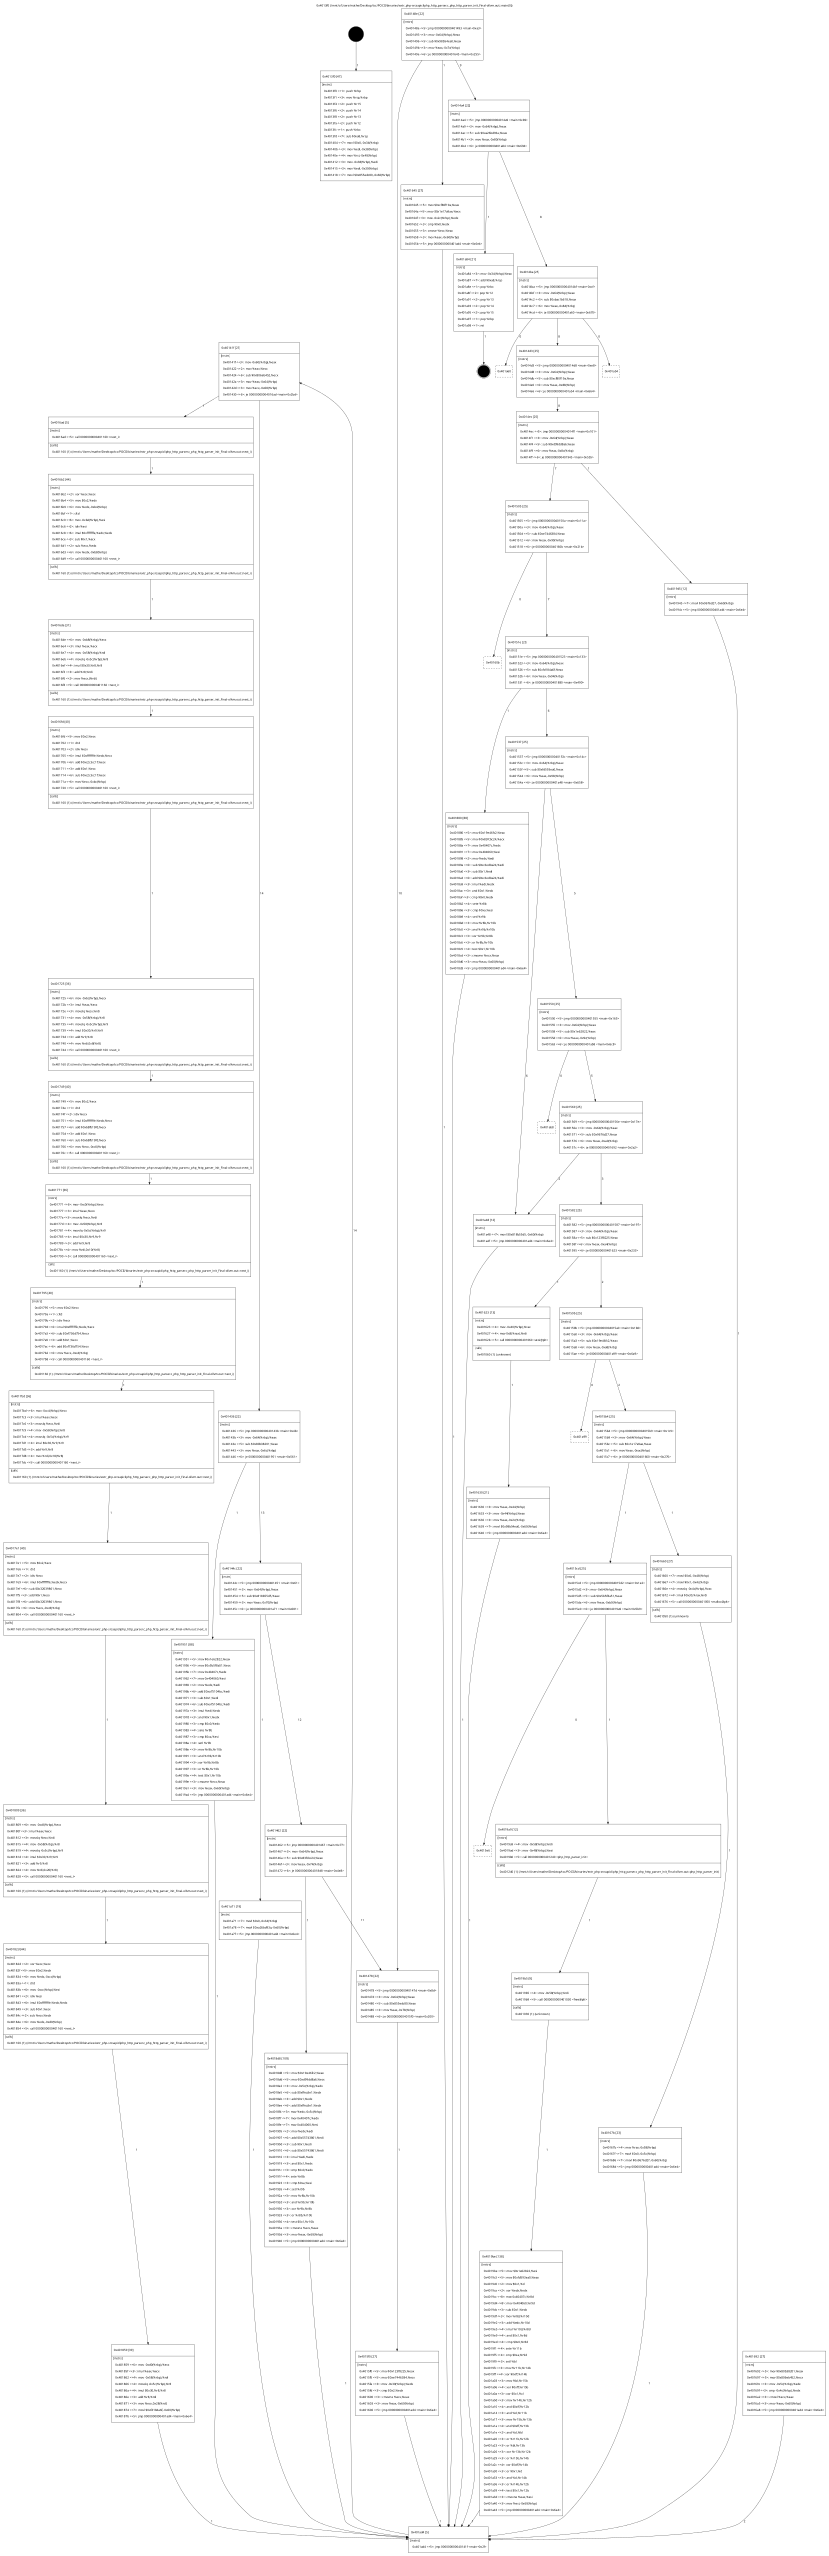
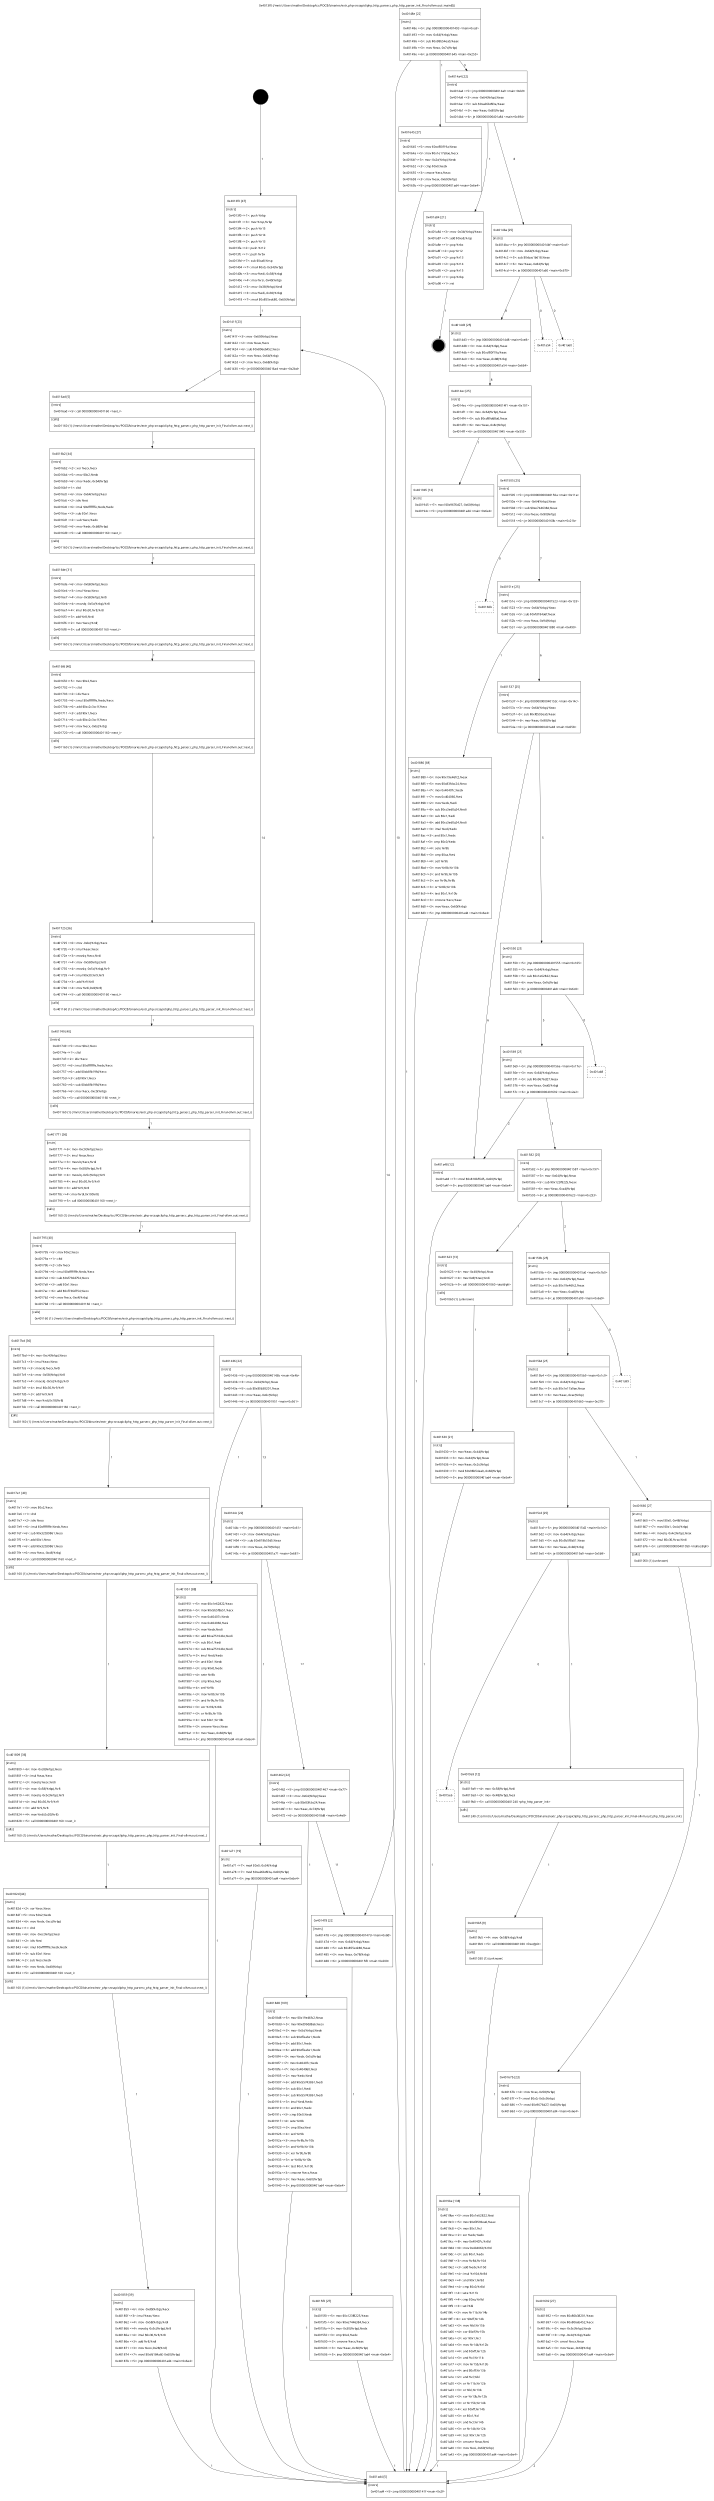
edge "0x4013f0 [47]" -> "0x40141f [23]": added, label "1"
edge "0x401945 [12]" -> "0x401ad4 [5]": removed, label "1"
